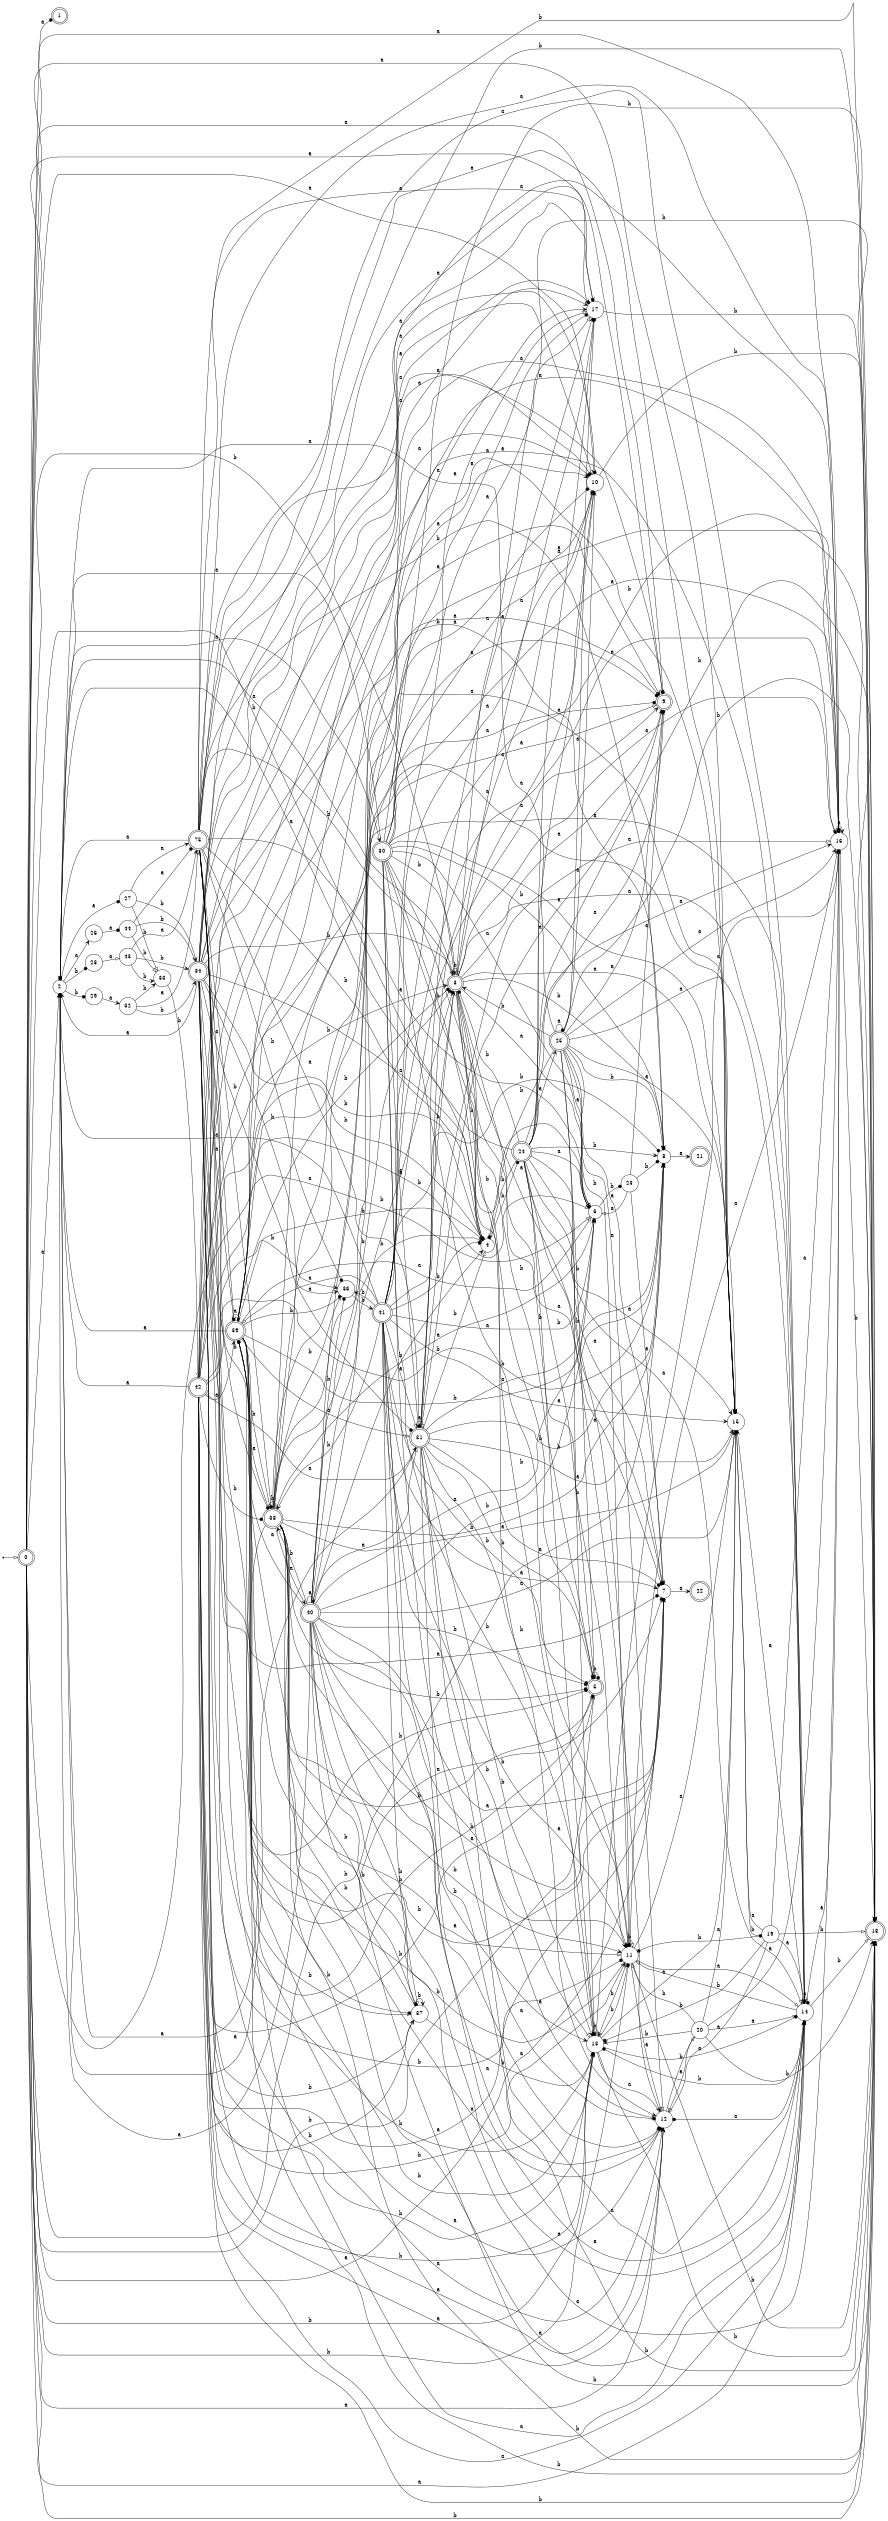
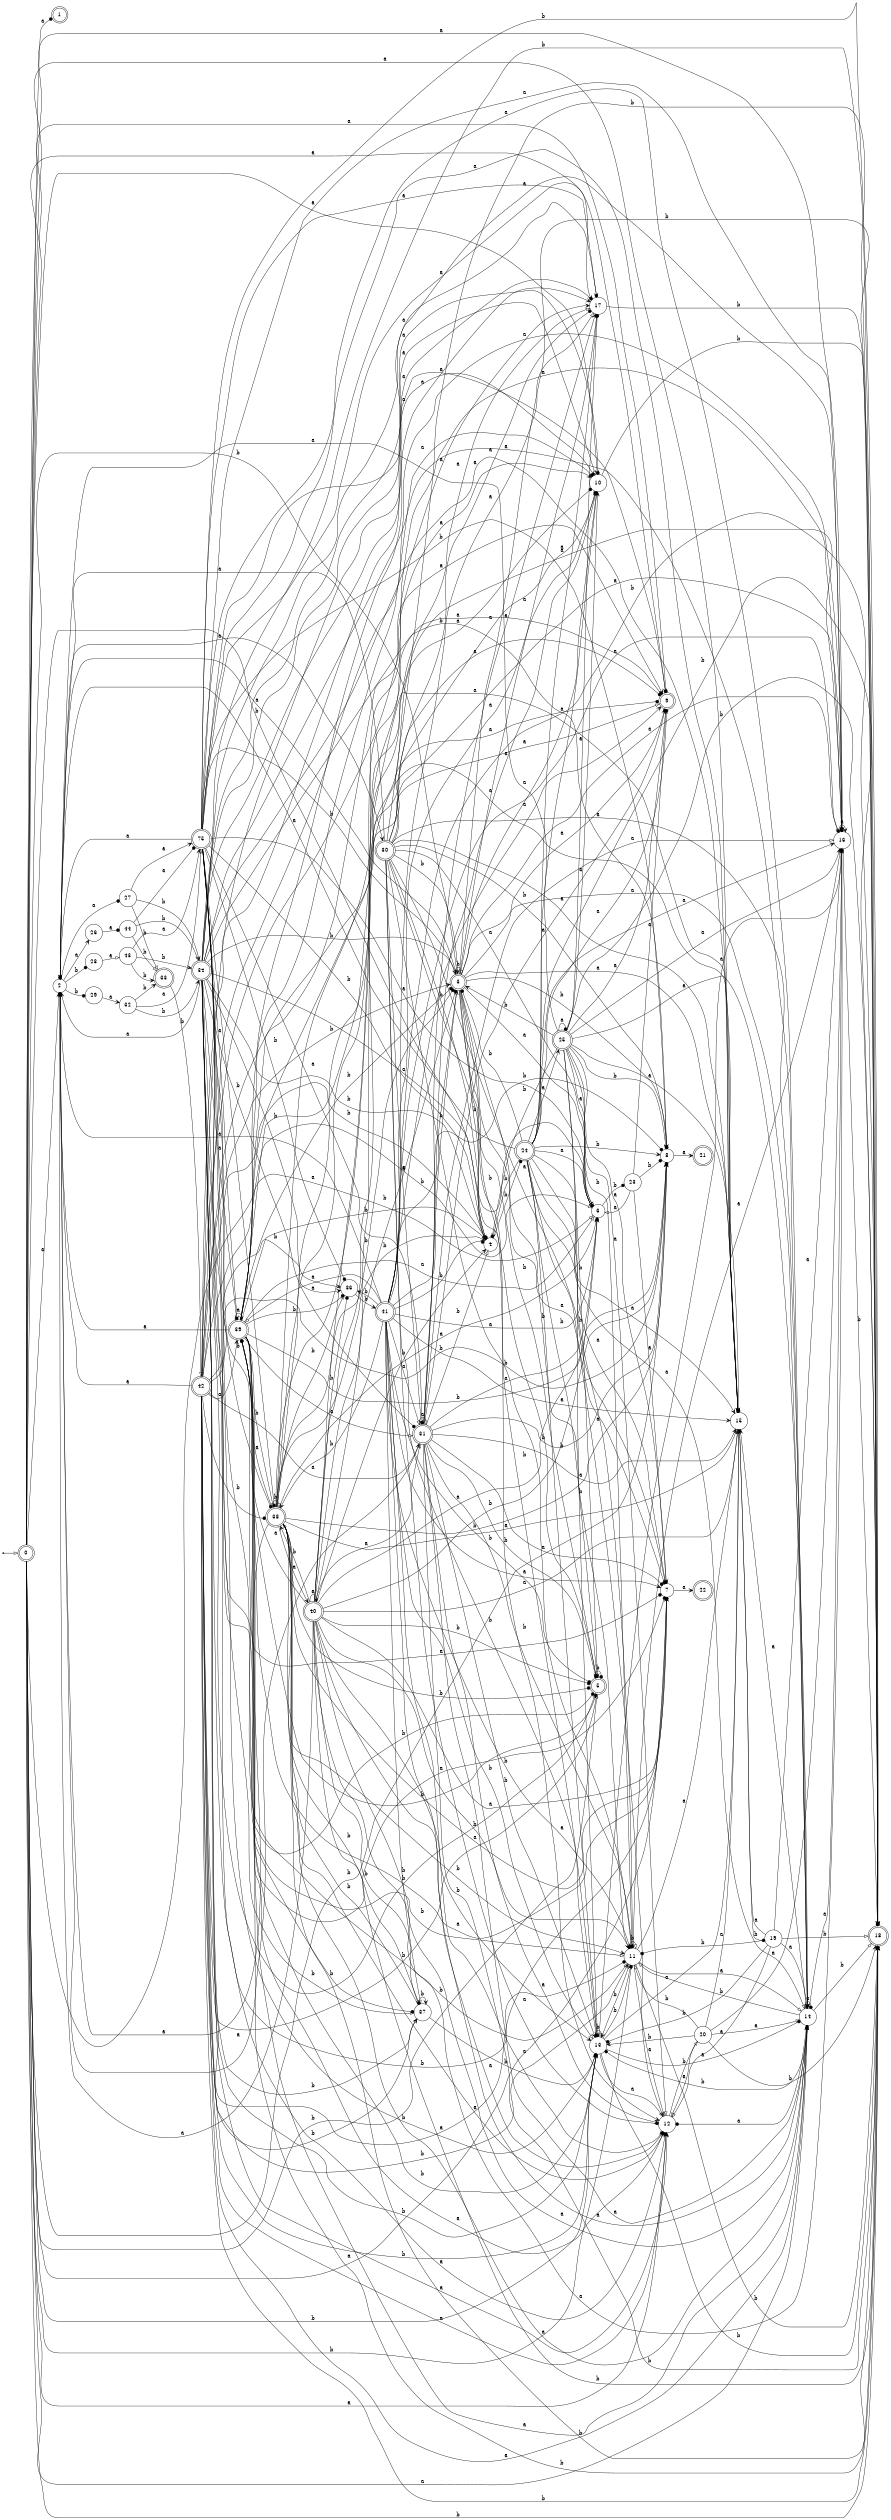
node "33": shape circle -> doublecircle
